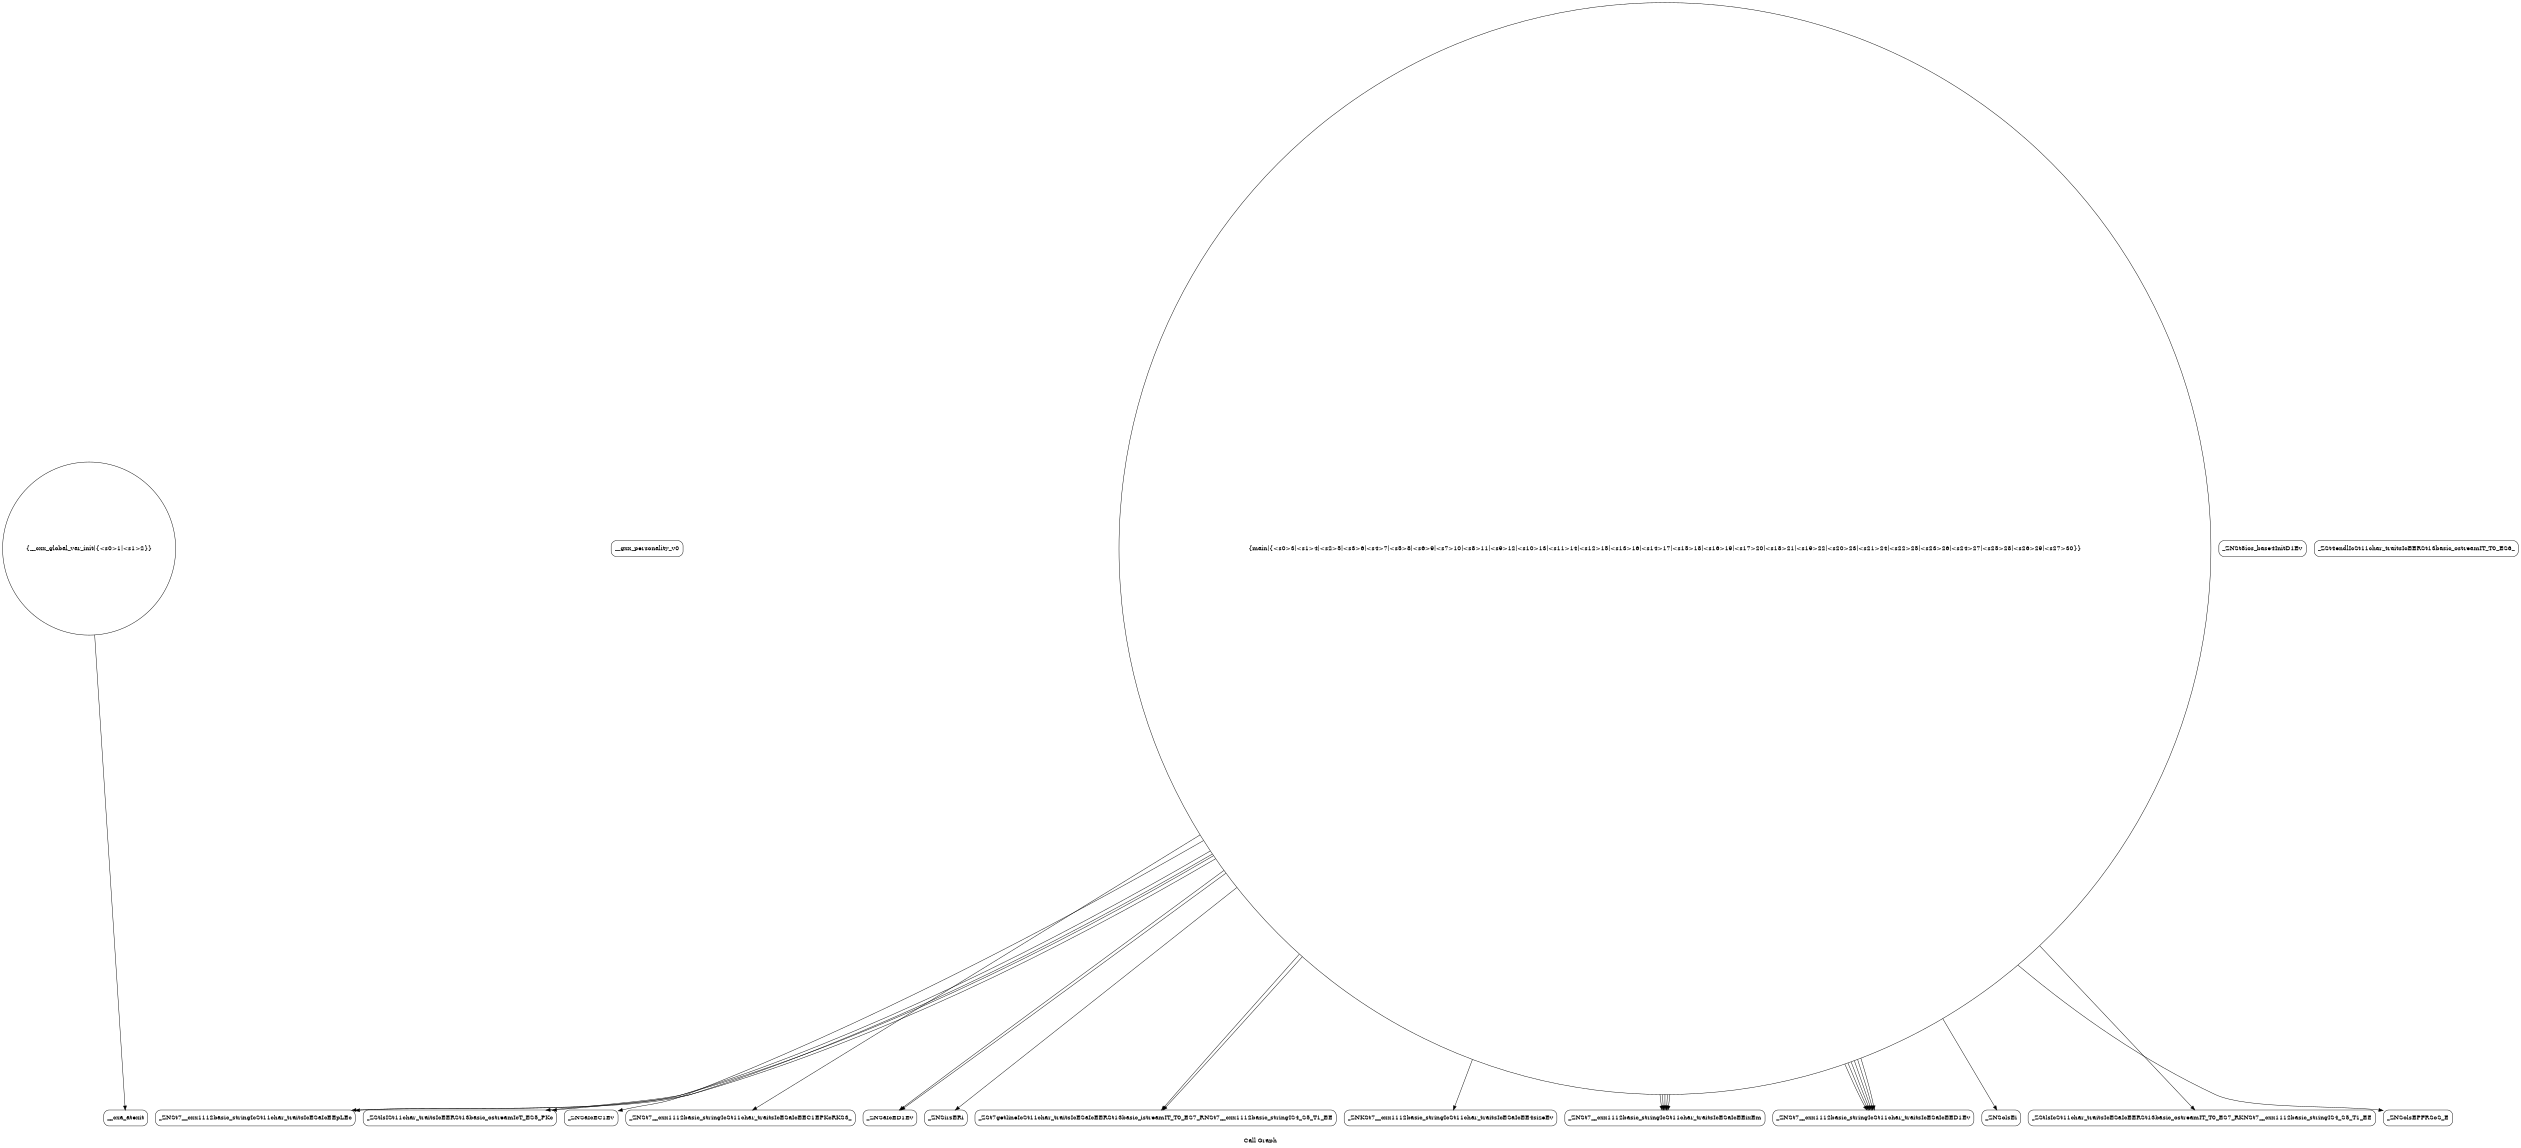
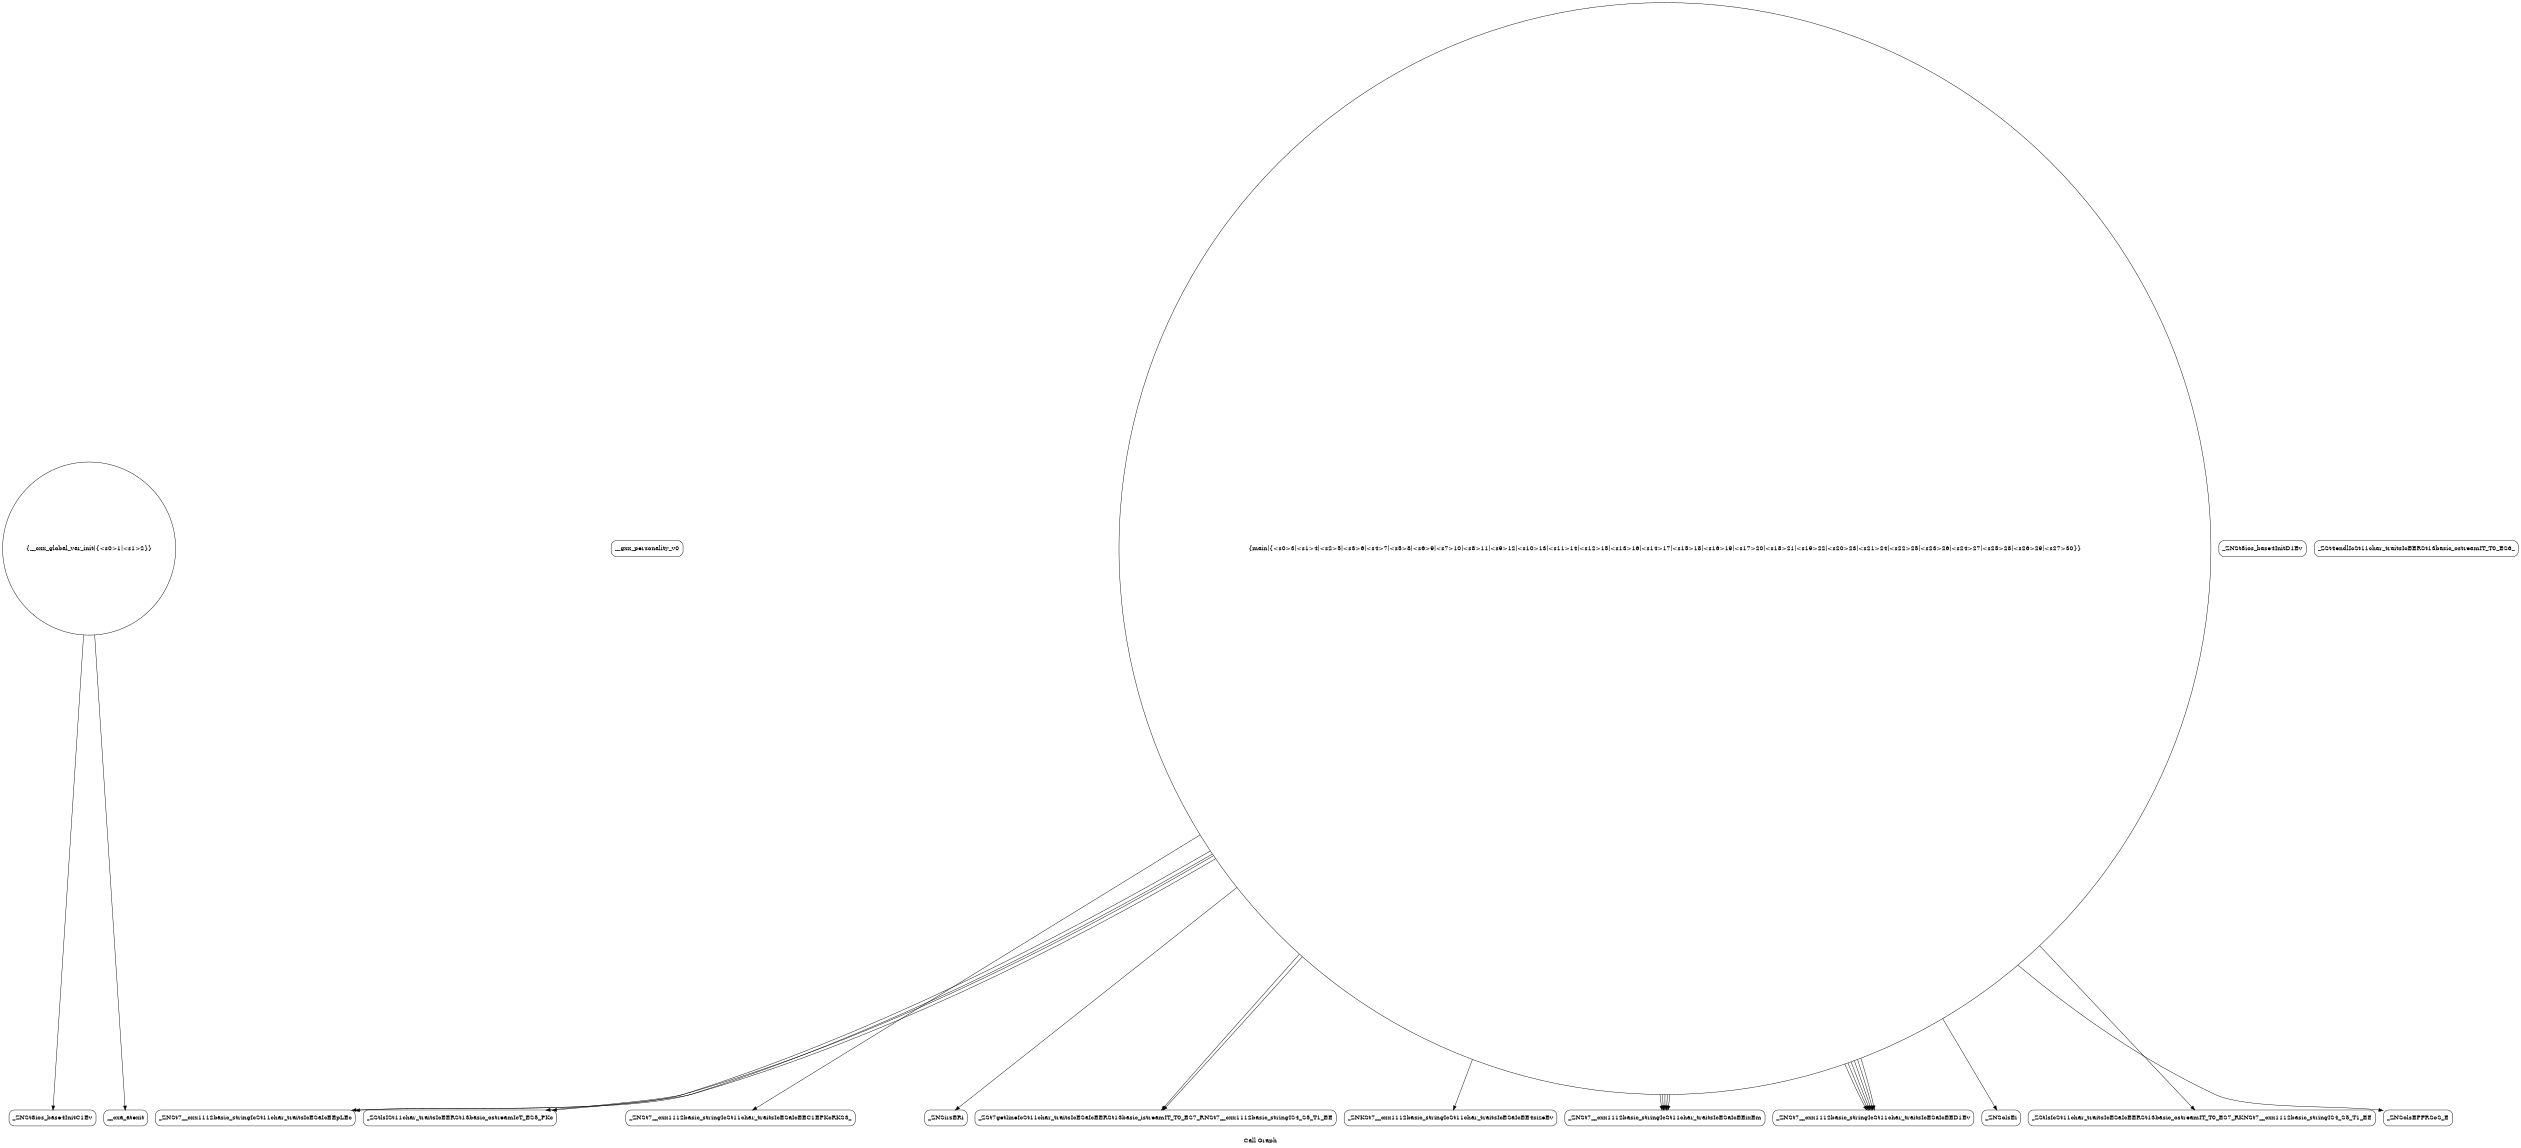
node "_ZNSt8ios_base4InitC1Ev": added
node "_ZNSaIcEC1Ev": removed
node "_ZNSaIcED1Ev": removed
